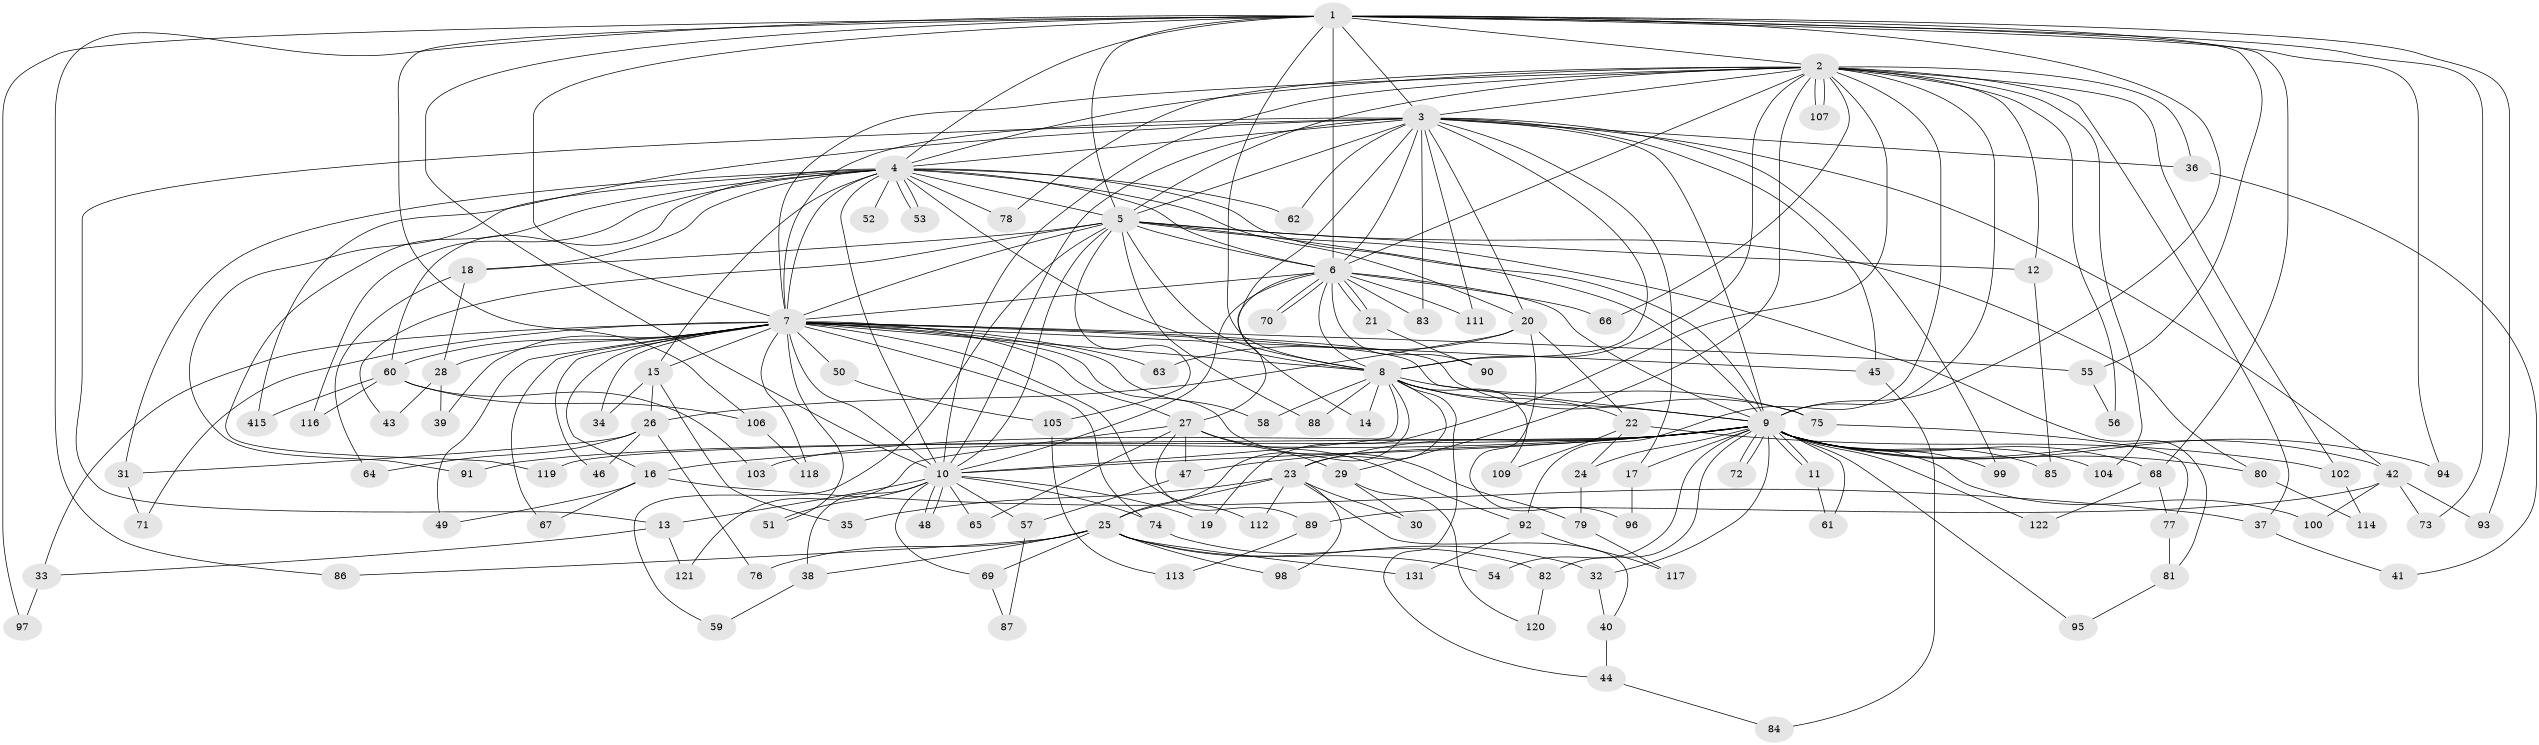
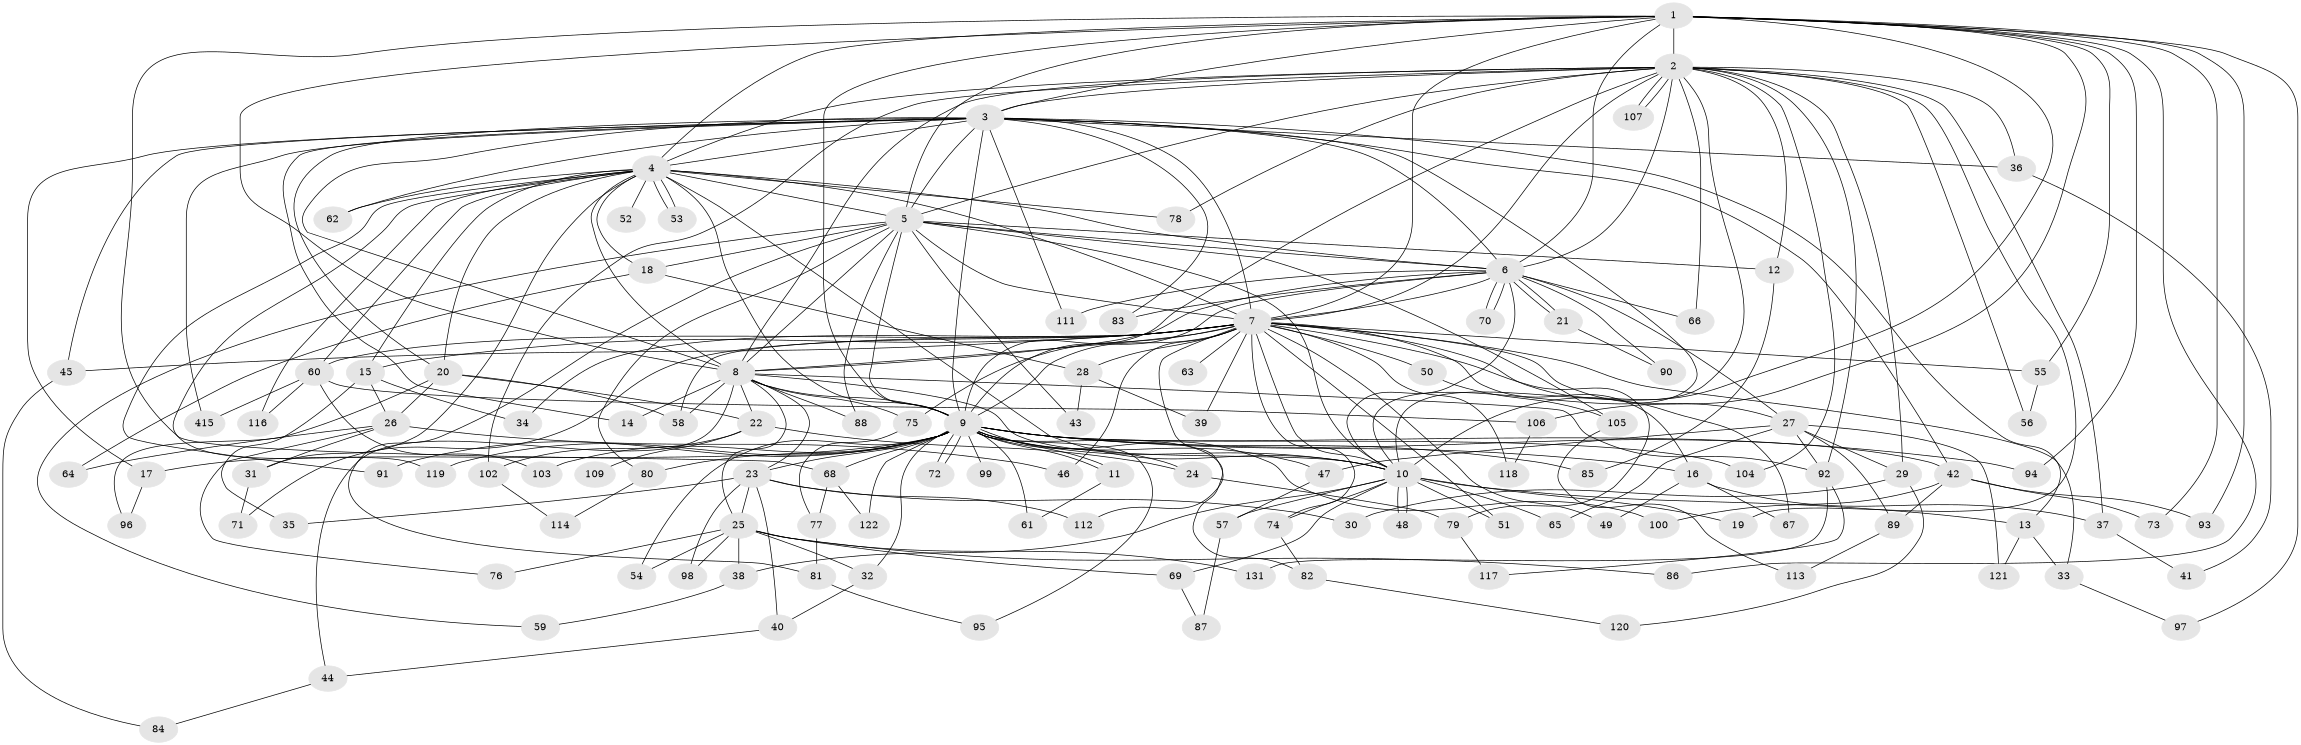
edge "3" -- "99": removed
edge "20" -- "63": now "20" -- "58"
edge "8" -- "109": now "8" -- "92"
